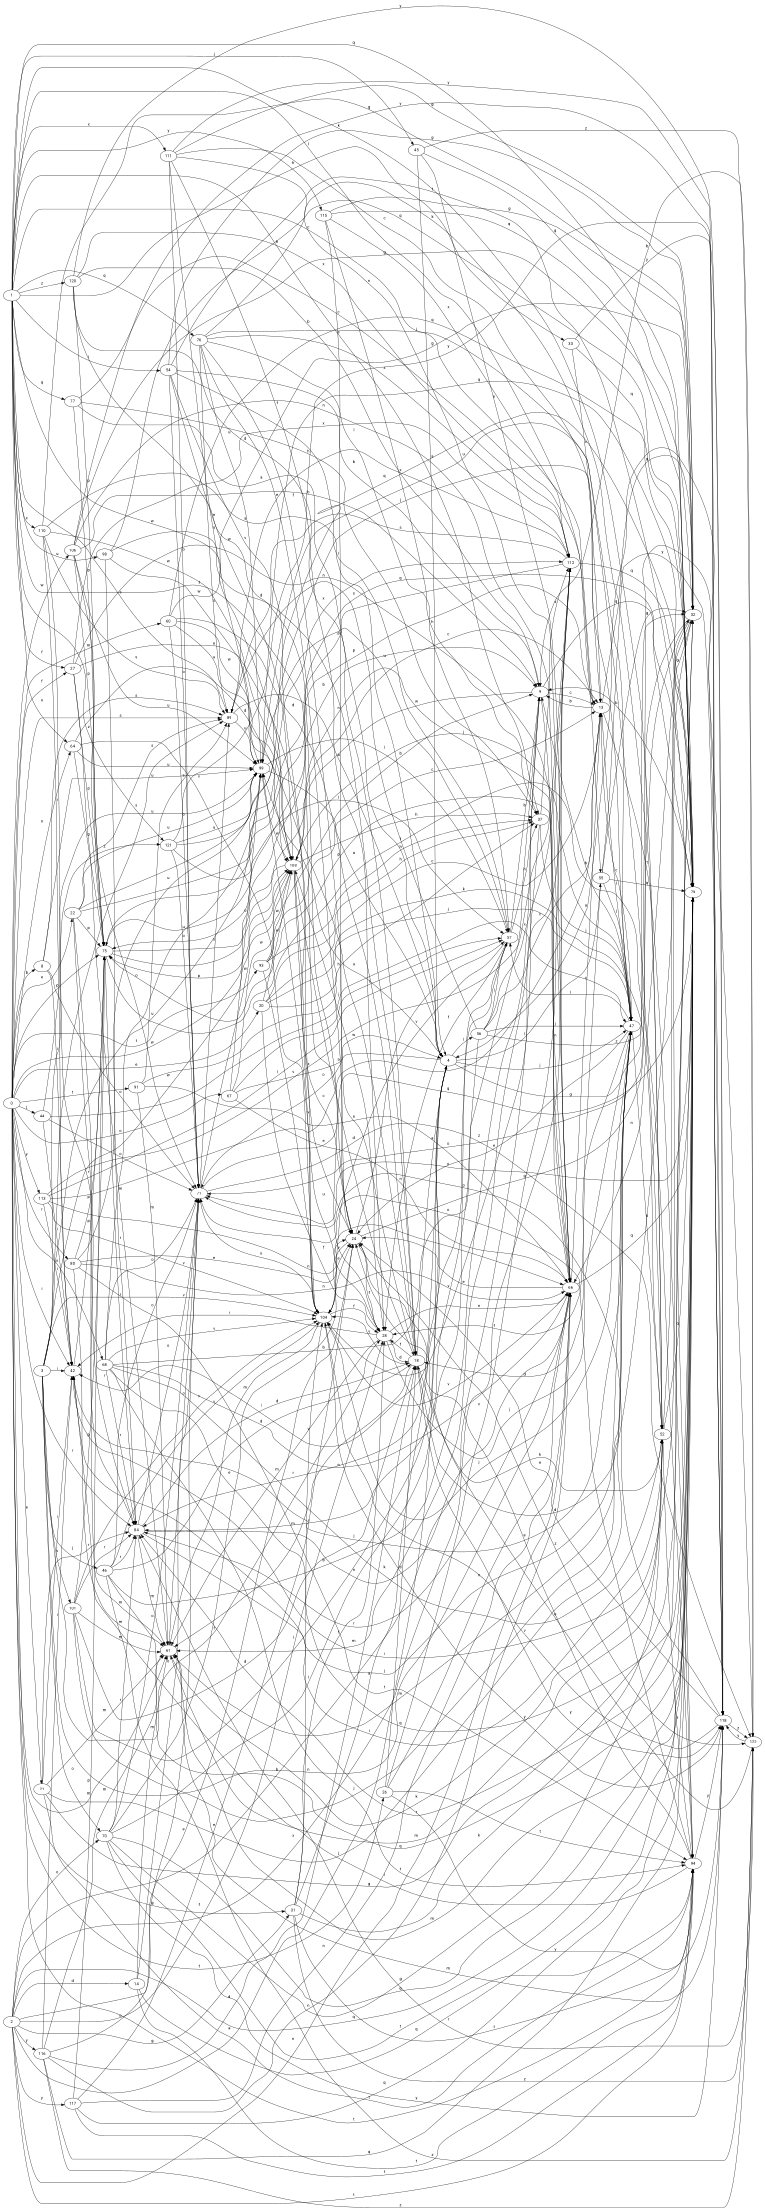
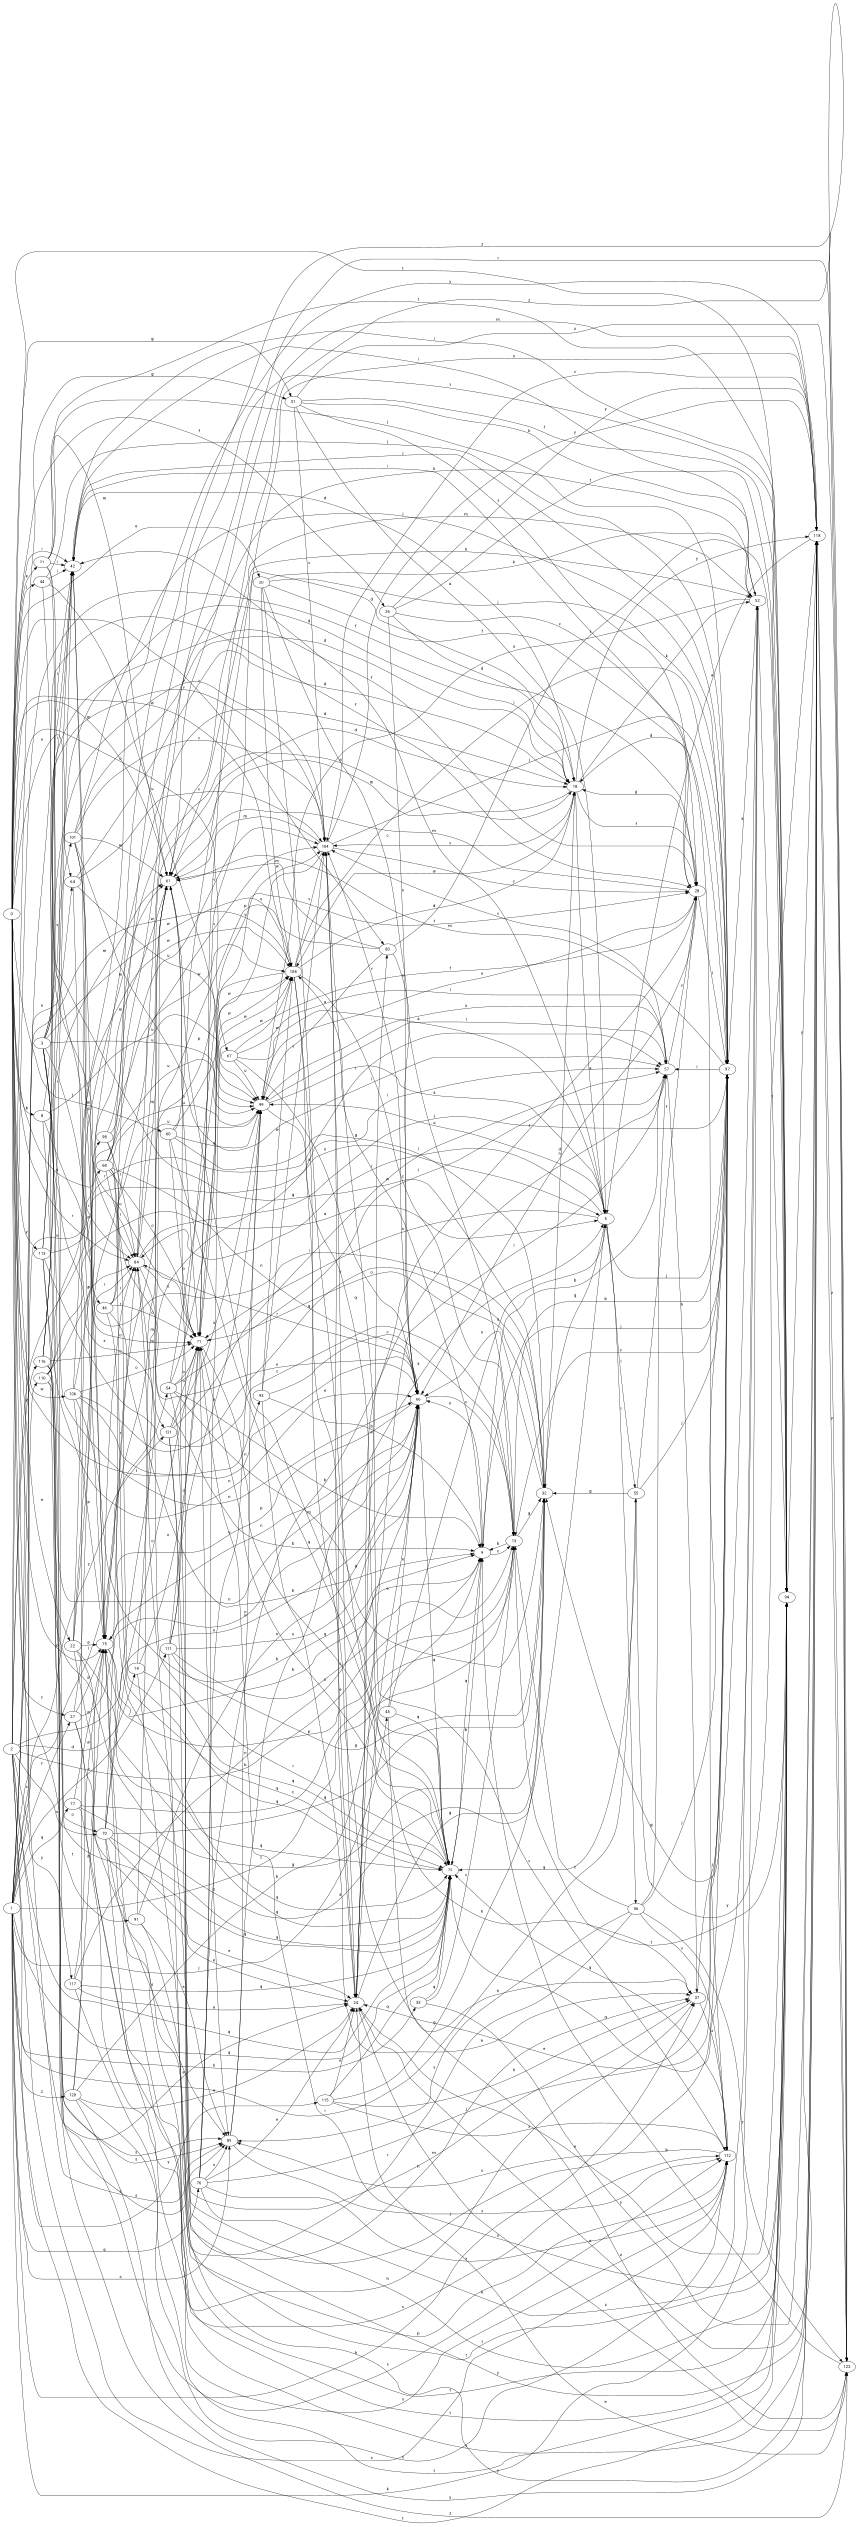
node "47": label "47" -> "97"
node "4": label "4" -> "5"
edge "80" -> "24": reversed
edge "46" -> "18": now "42" -> "18"
